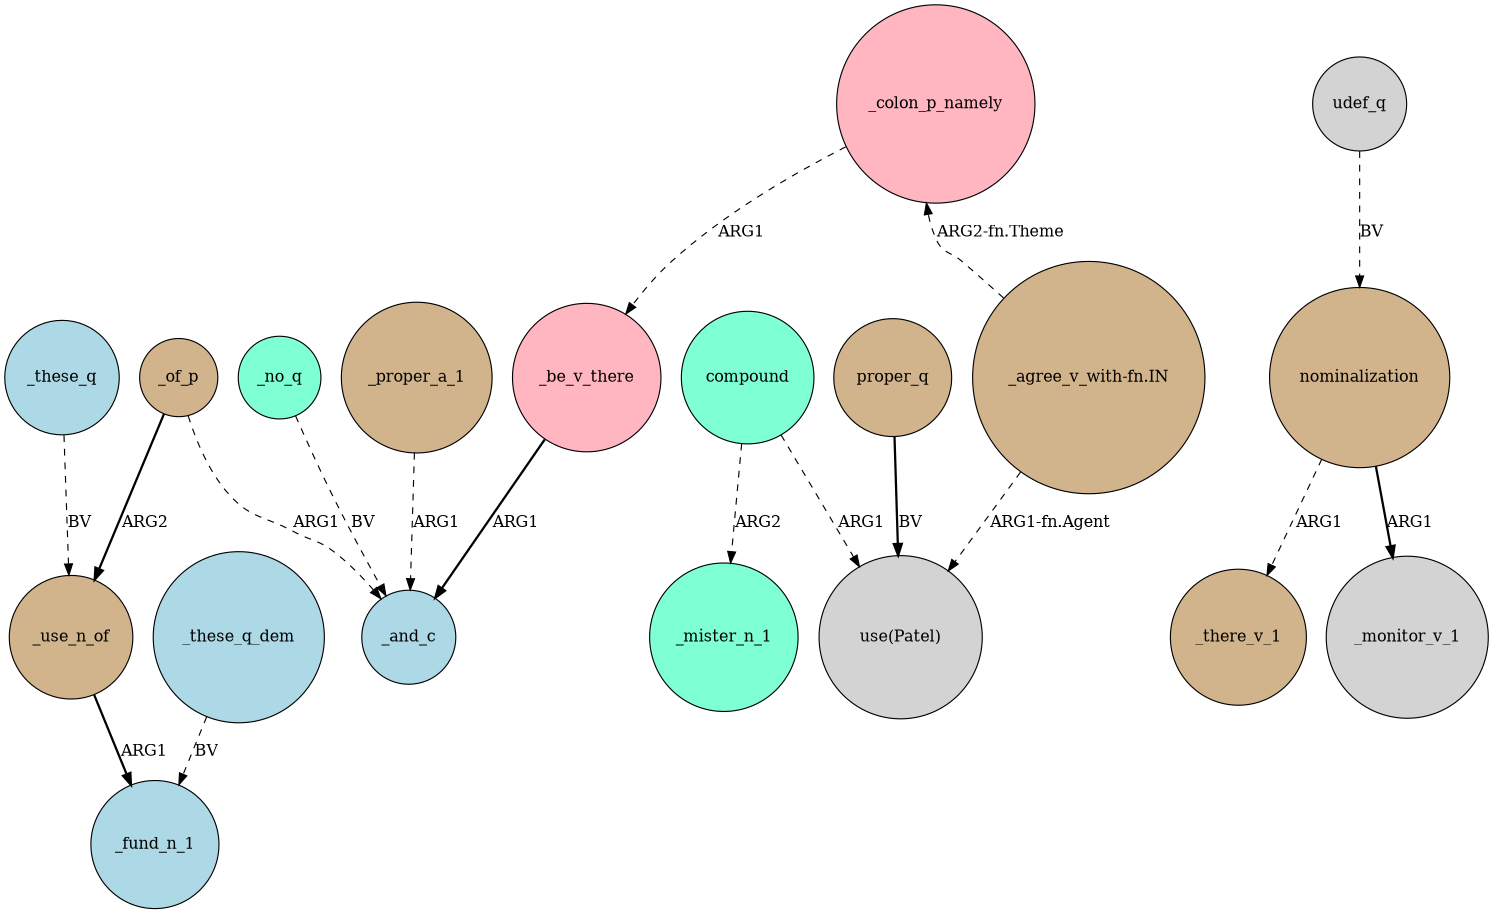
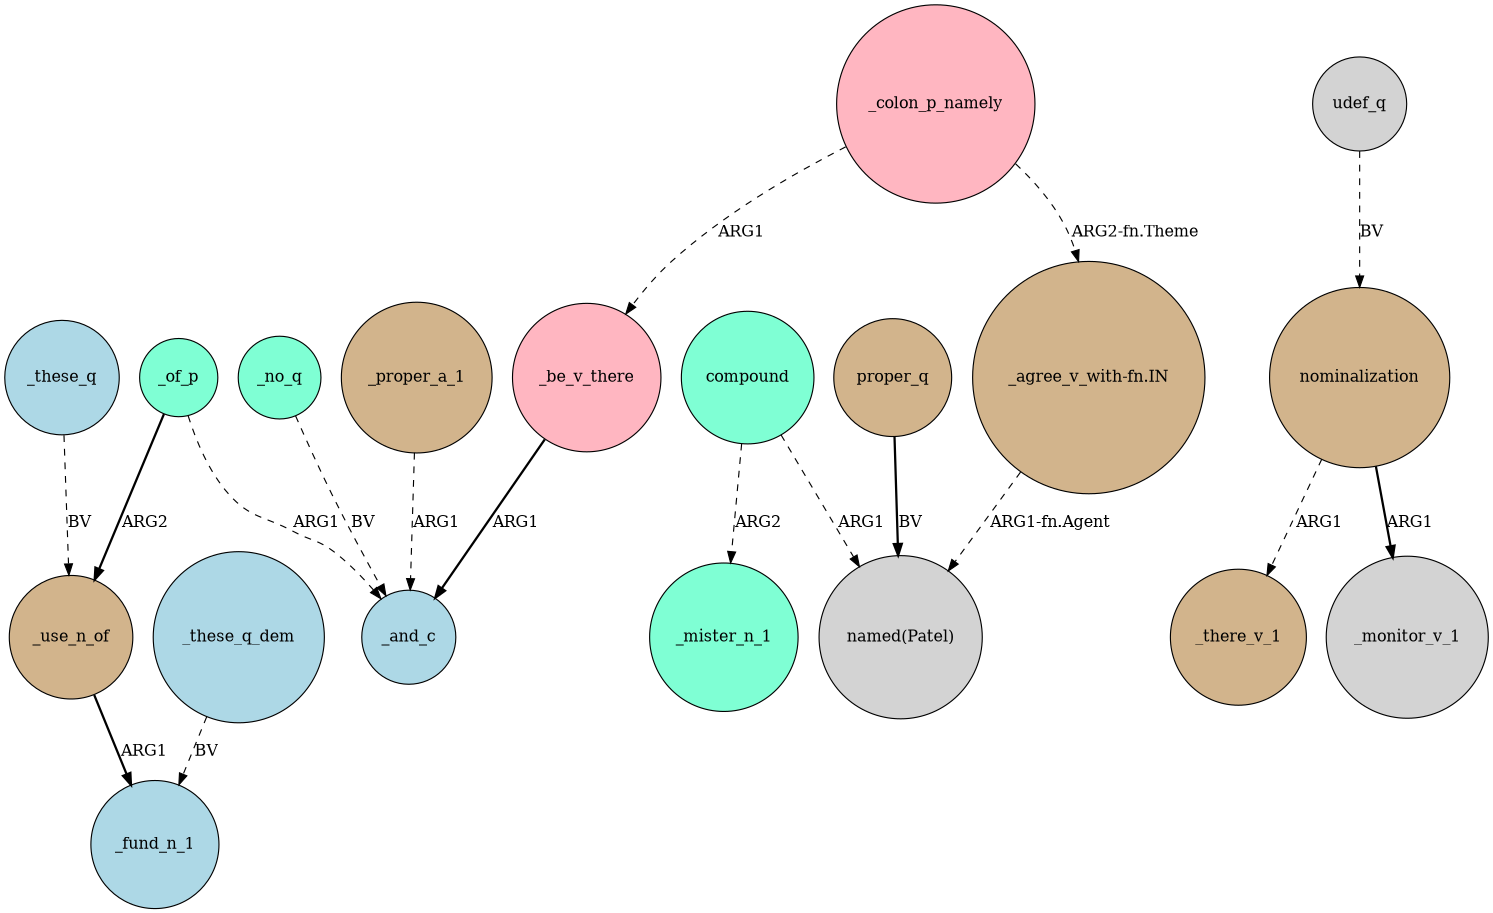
edge "_agree_v_with-fn.IN" -> "_colon_p_namely": reversed
node "_of_p": fillcolor tan -> aquamarine
node "use(Patel)": label "use(Patel)" -> "named(Patel)"
